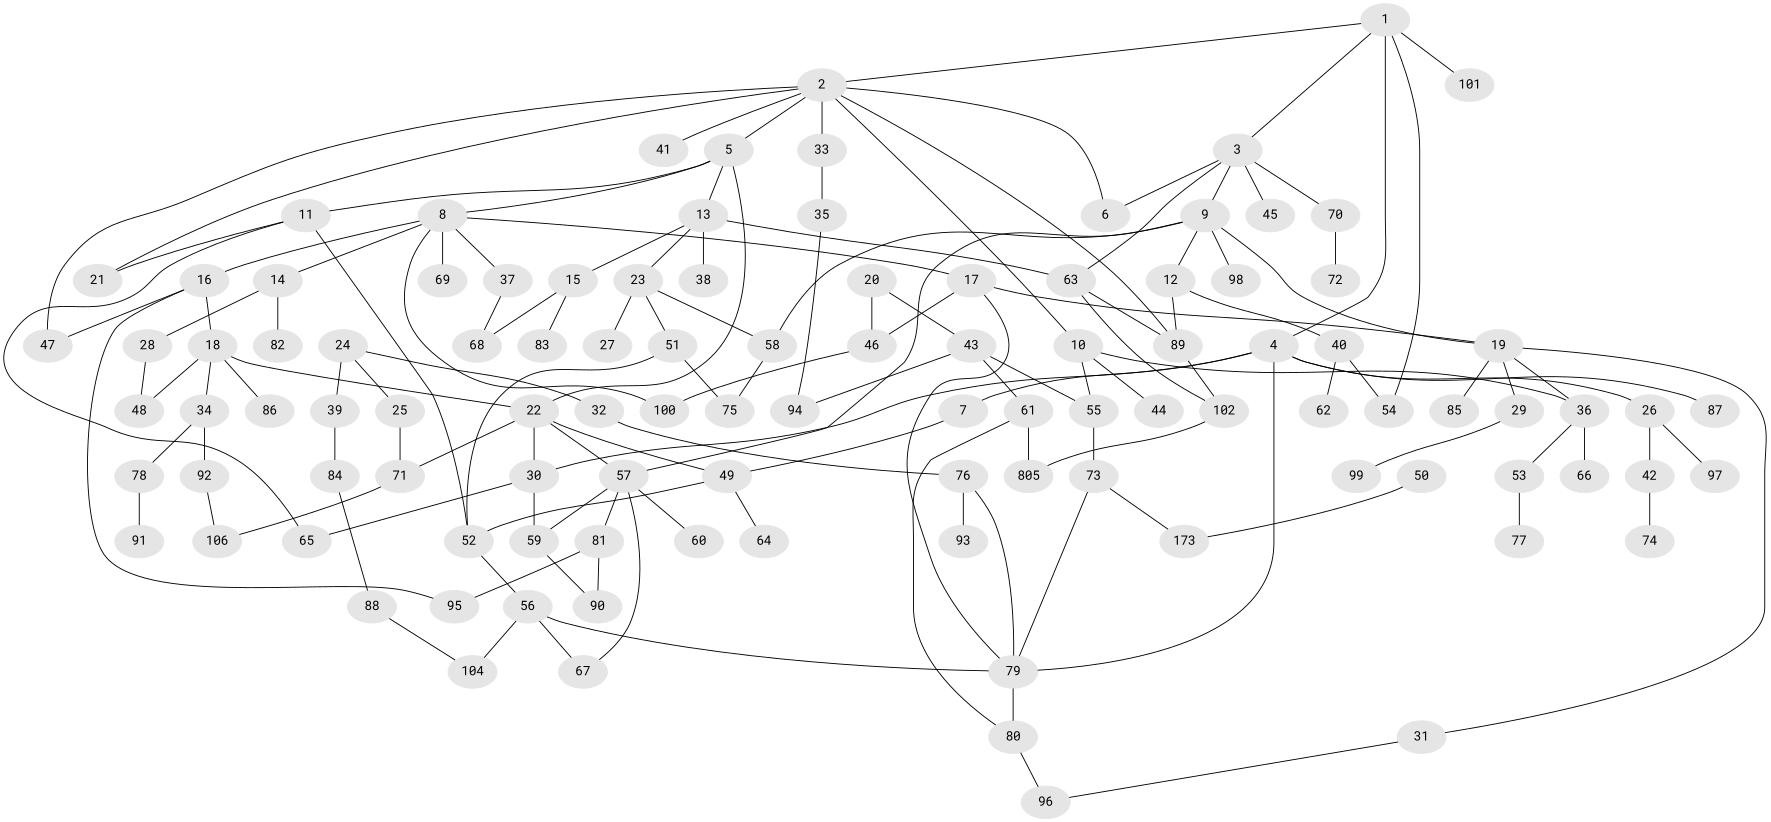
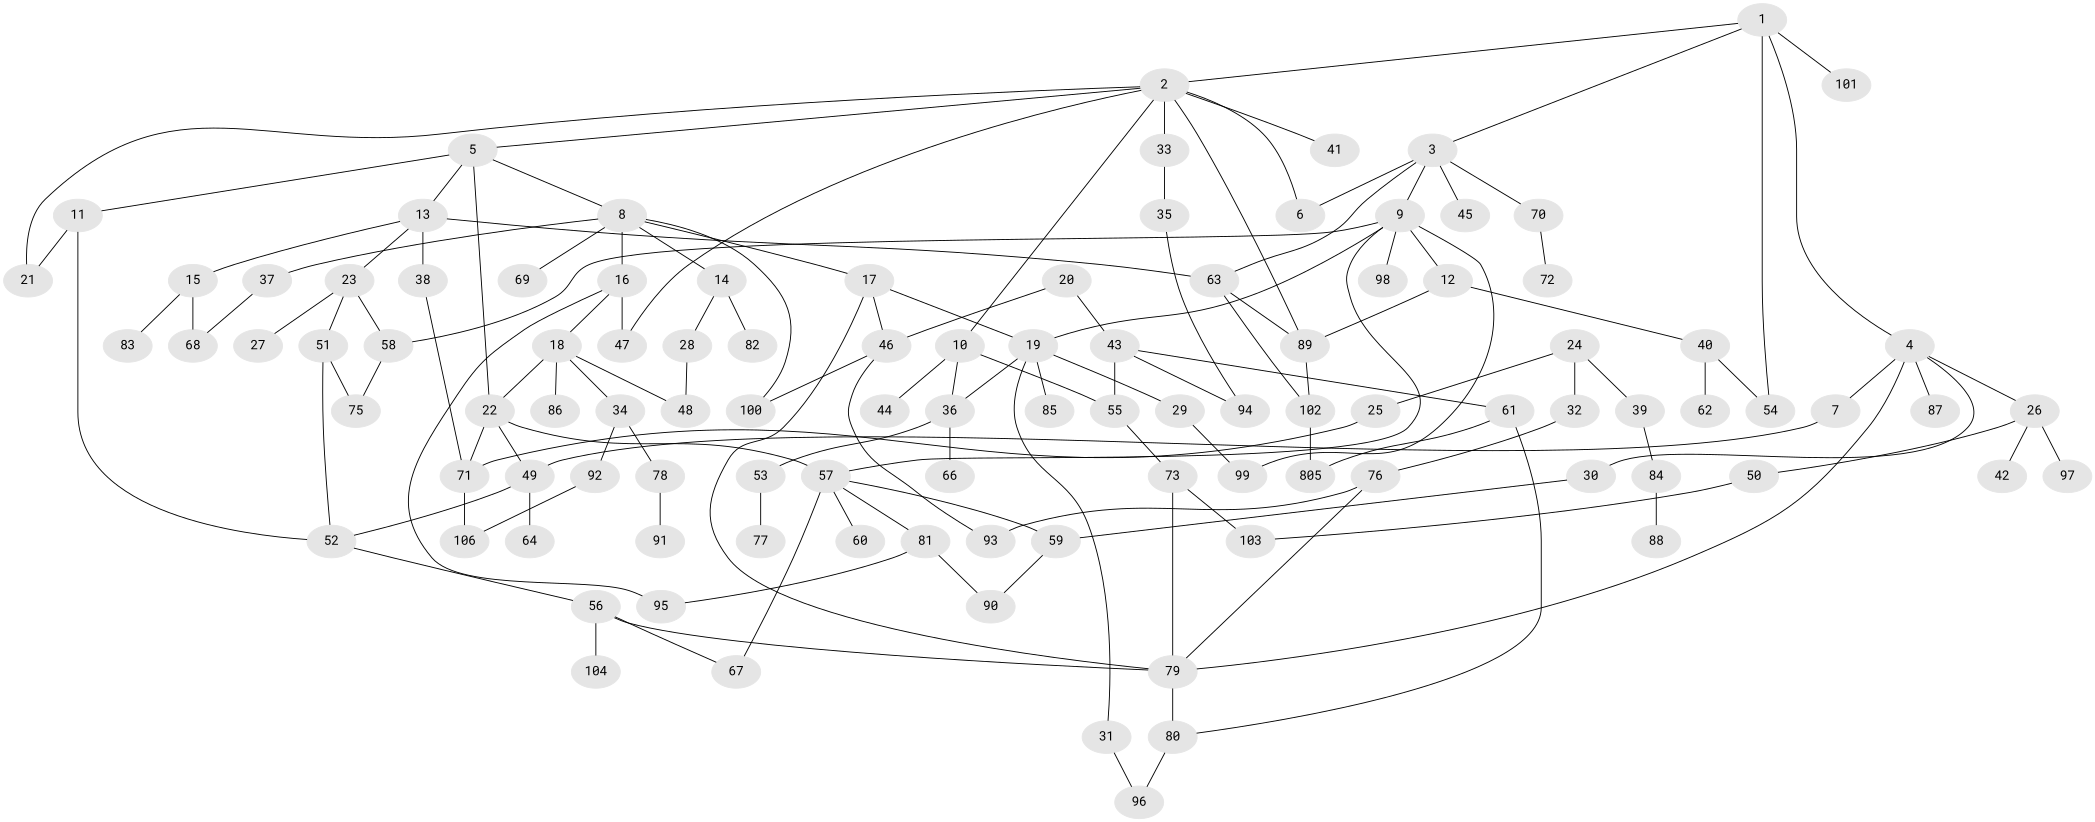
edge "38" -- "71": added
edge "9" -- "99": added
edge "22" -- "30": removed
edge "26" -- "50": added
edge "46" -- "93": added
node "65": removed
node "173": label "173" -> "103"
node "74": removed
edge "88" -- "104": removed
